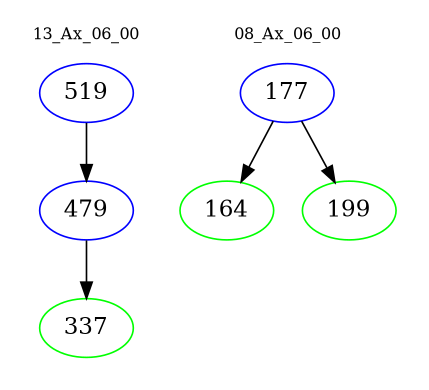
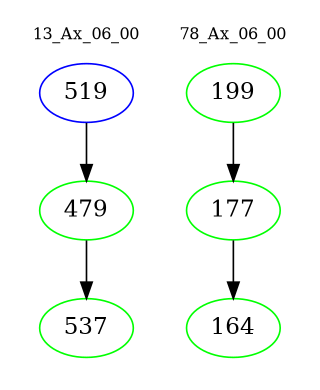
cluster "08_Ax_06_00": label "08_Ax_06_00" -> "78_Ax_06_00"
node "177": color blue -> green
edge "177" -> "199": reversed
node "479": color blue -> green
node "337": label "337" -> "537"
